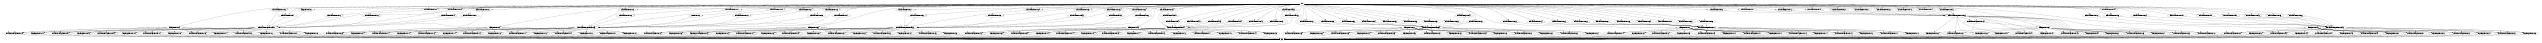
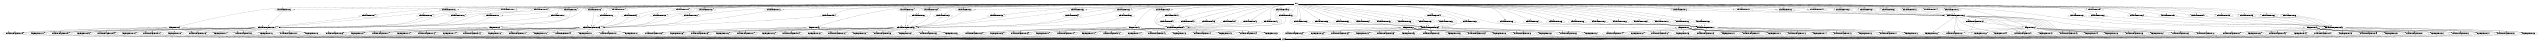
node "sifting_ID0000005": label "sifting_ID0000005" -> "individuals_ID0000005"
node "root_ID0000018": label "root_ID0000018" -> "individuals_ID0000018"
node "mutation_overlap_ID0000119": label "mutation_overlap_ID0000119" -> "mutation_merge_ID0000119"
node "merge_overlap_ID0000121": label "merge_overlap_ID0000121" -> "mutation_overlap_ID0000121"
node "frequency_overlap_ID0000125": label "frequency_overlap_ID0000125" -> "mutation_overlap_ID0000125"
node "individuals_overlap_ID0000153": label "individuals_overlap_ID0000153" -> "mutation_overlap_ID0000153"
